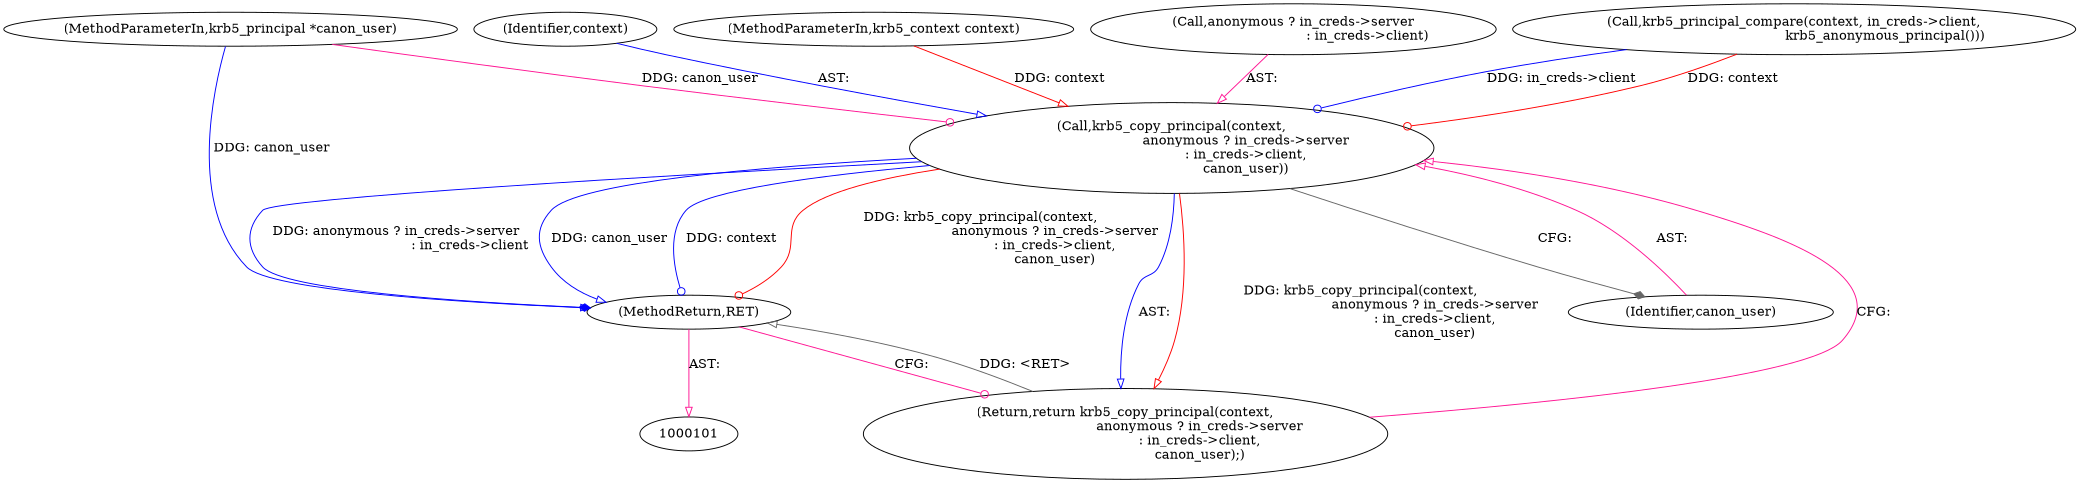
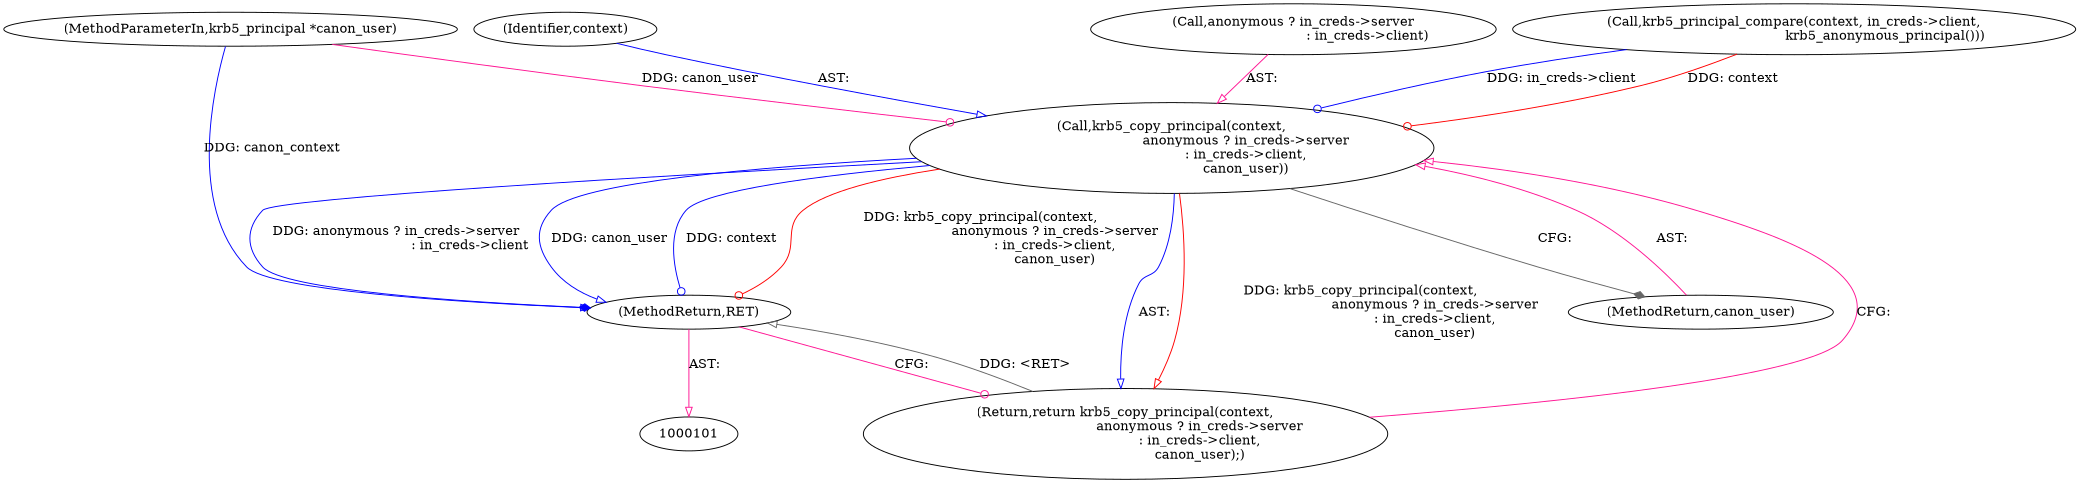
node "(MethodParameterIn,krb5_context context)": removed
edge "(MethodParameterIn,krb5_principal *canon_user)" -> "(MethodReturn,RET)": label "DDG: canon_user" -> "DDG: canon_context"
node "(Identifier,canon_user)": label "(Identifier,canon_user)" -> "(MethodReturn,canon_user)"
